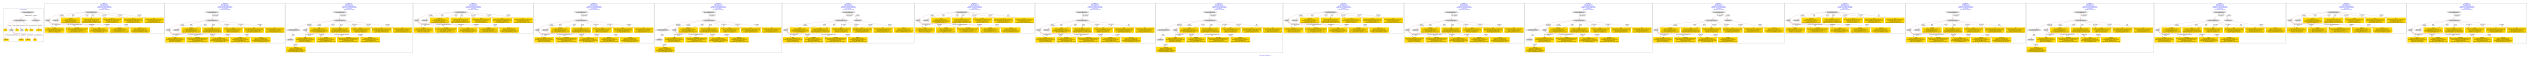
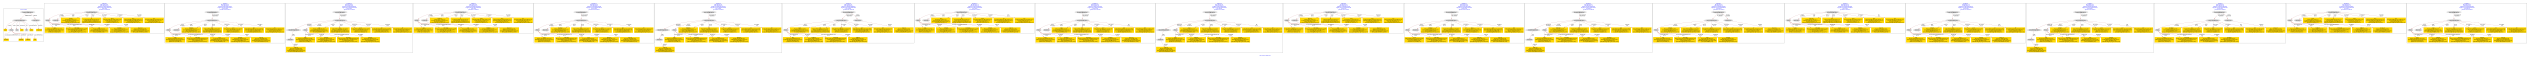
node "dim": fillcolor gold -> lightgray
node "prov": fillcolor lightgray -> gold
node "title": fillcolor gold -> lightgray
